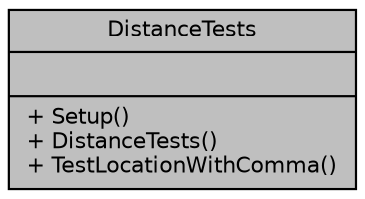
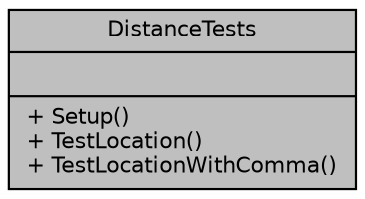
node "DistanceTests": text "+ DistanceTests()" -> "+ TestLocation()"
